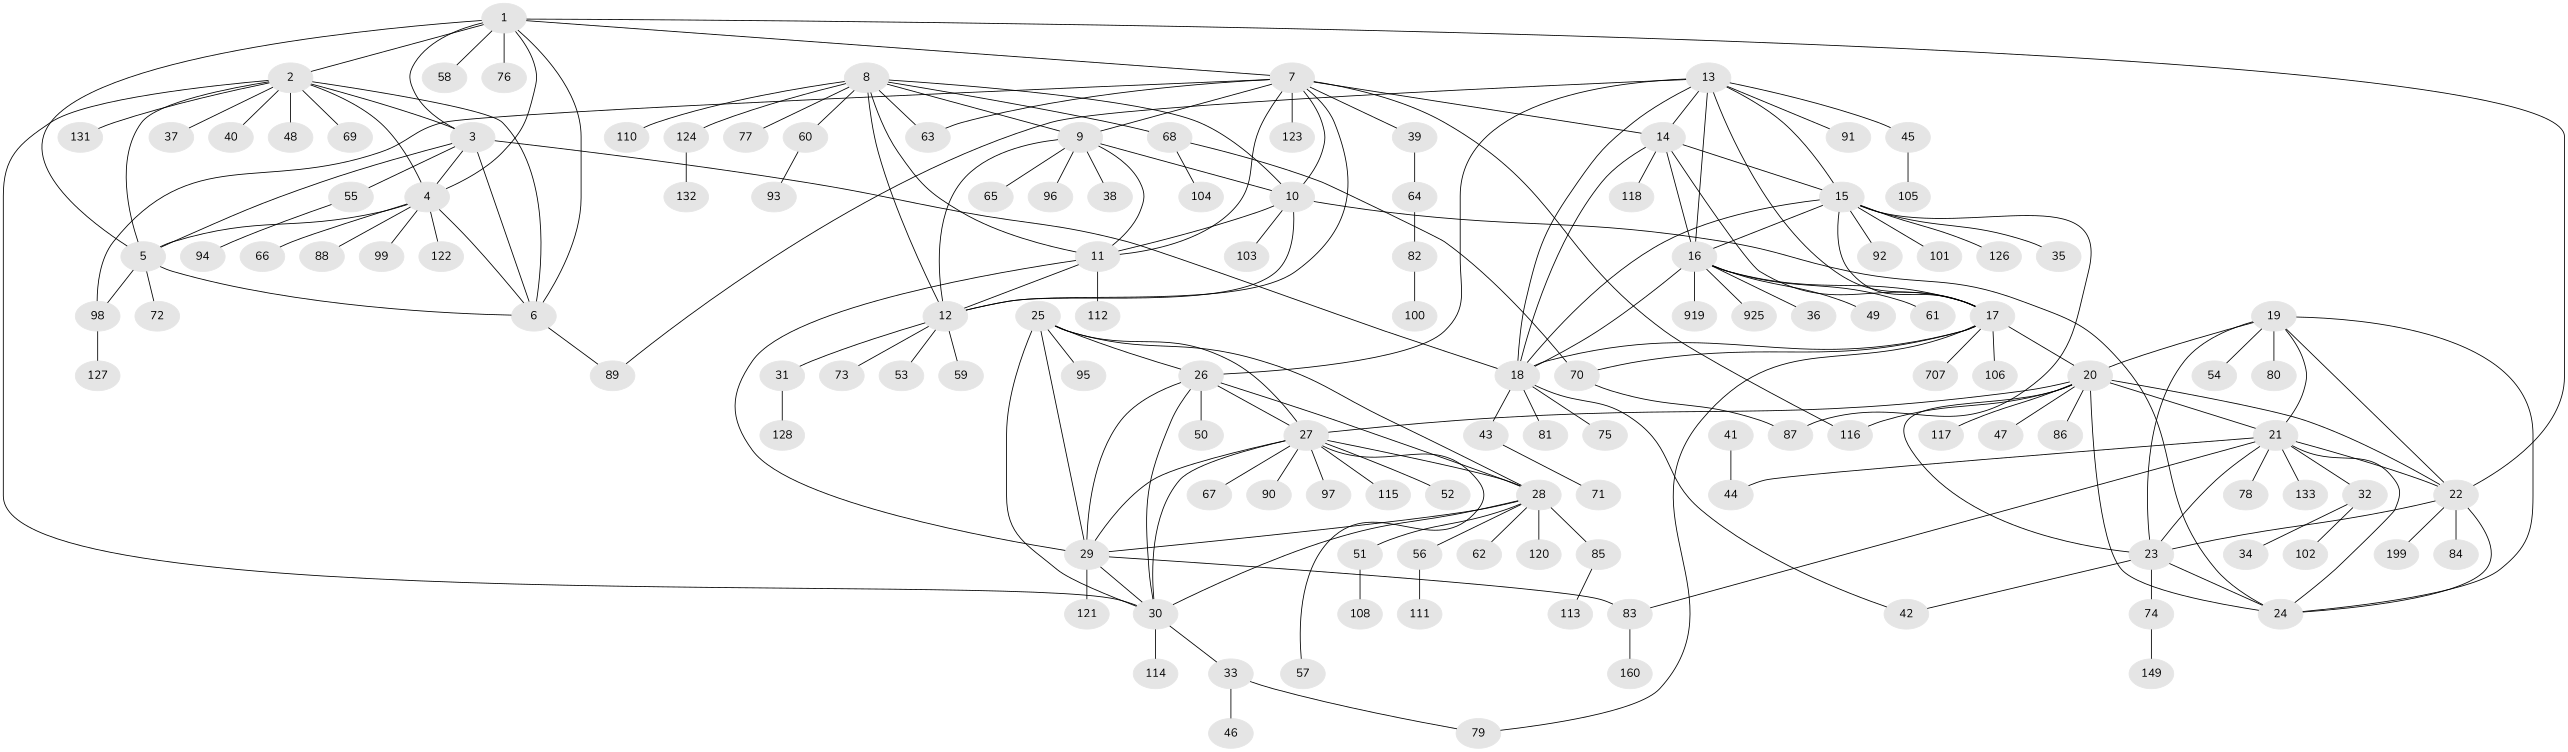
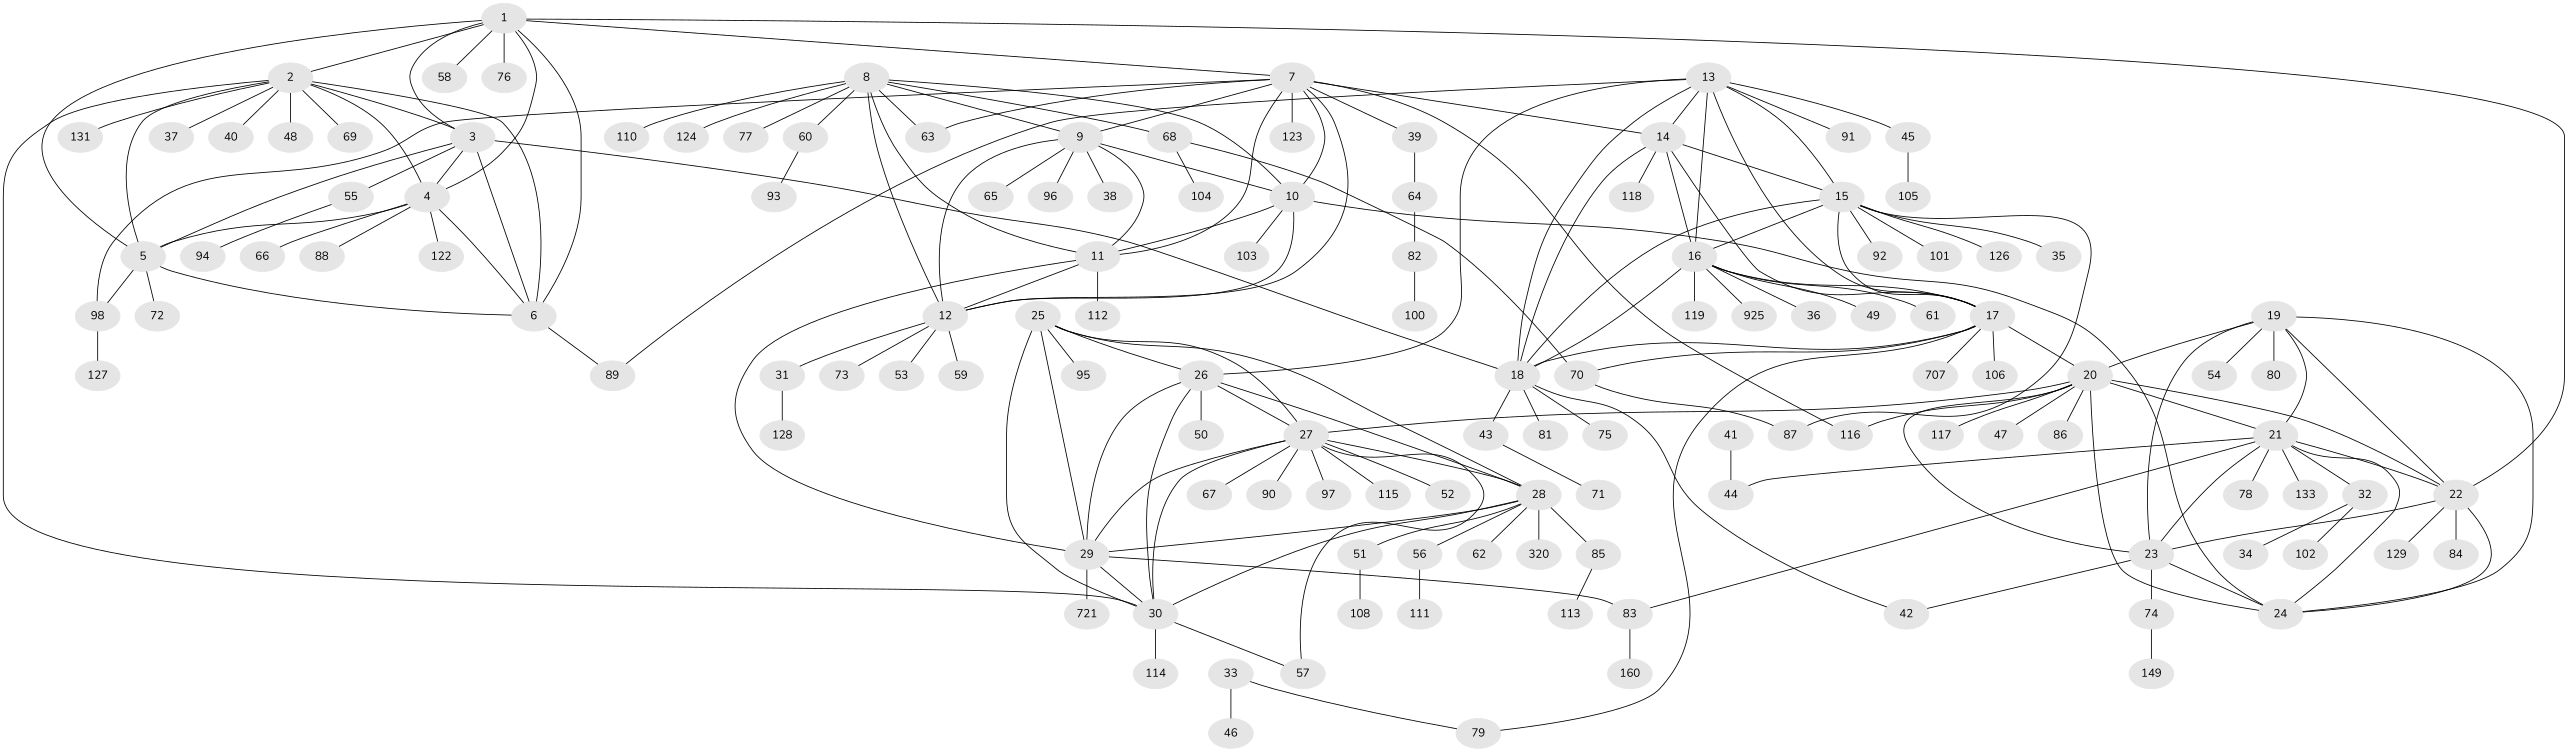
node "132": removed
node "99": removed
node "919": label "919" -> "119"
node "120": label "120" -> "320"
node "199": label "199" -> "129"
node "121": label "121" -> "721"
edge "30" -- "33": now "30" -- "57"
